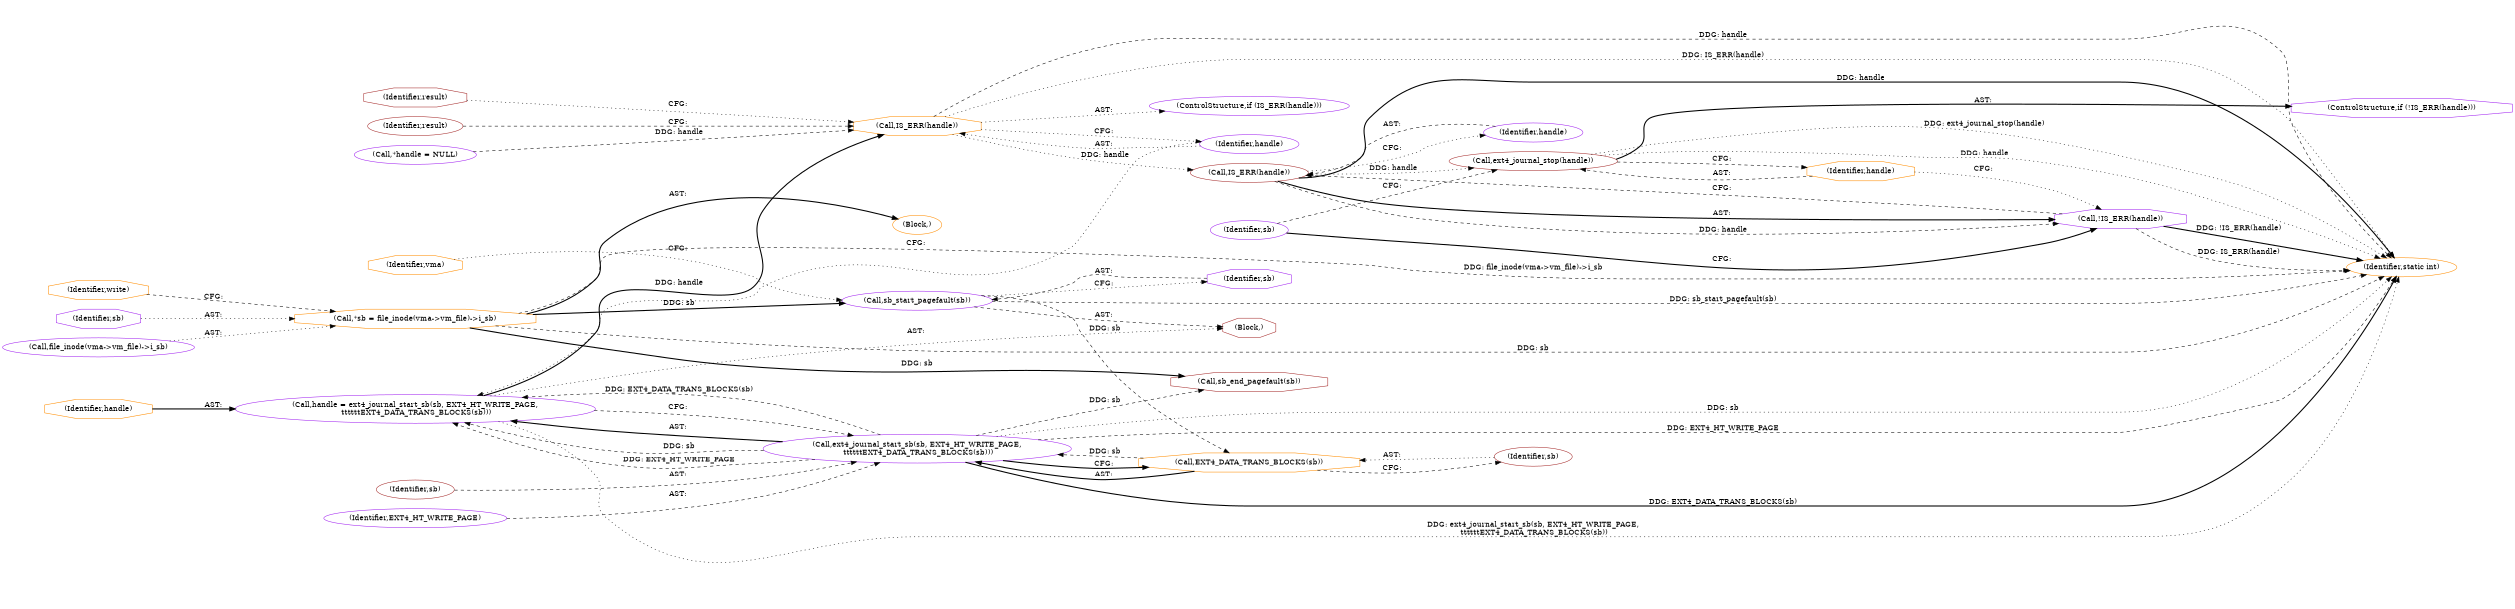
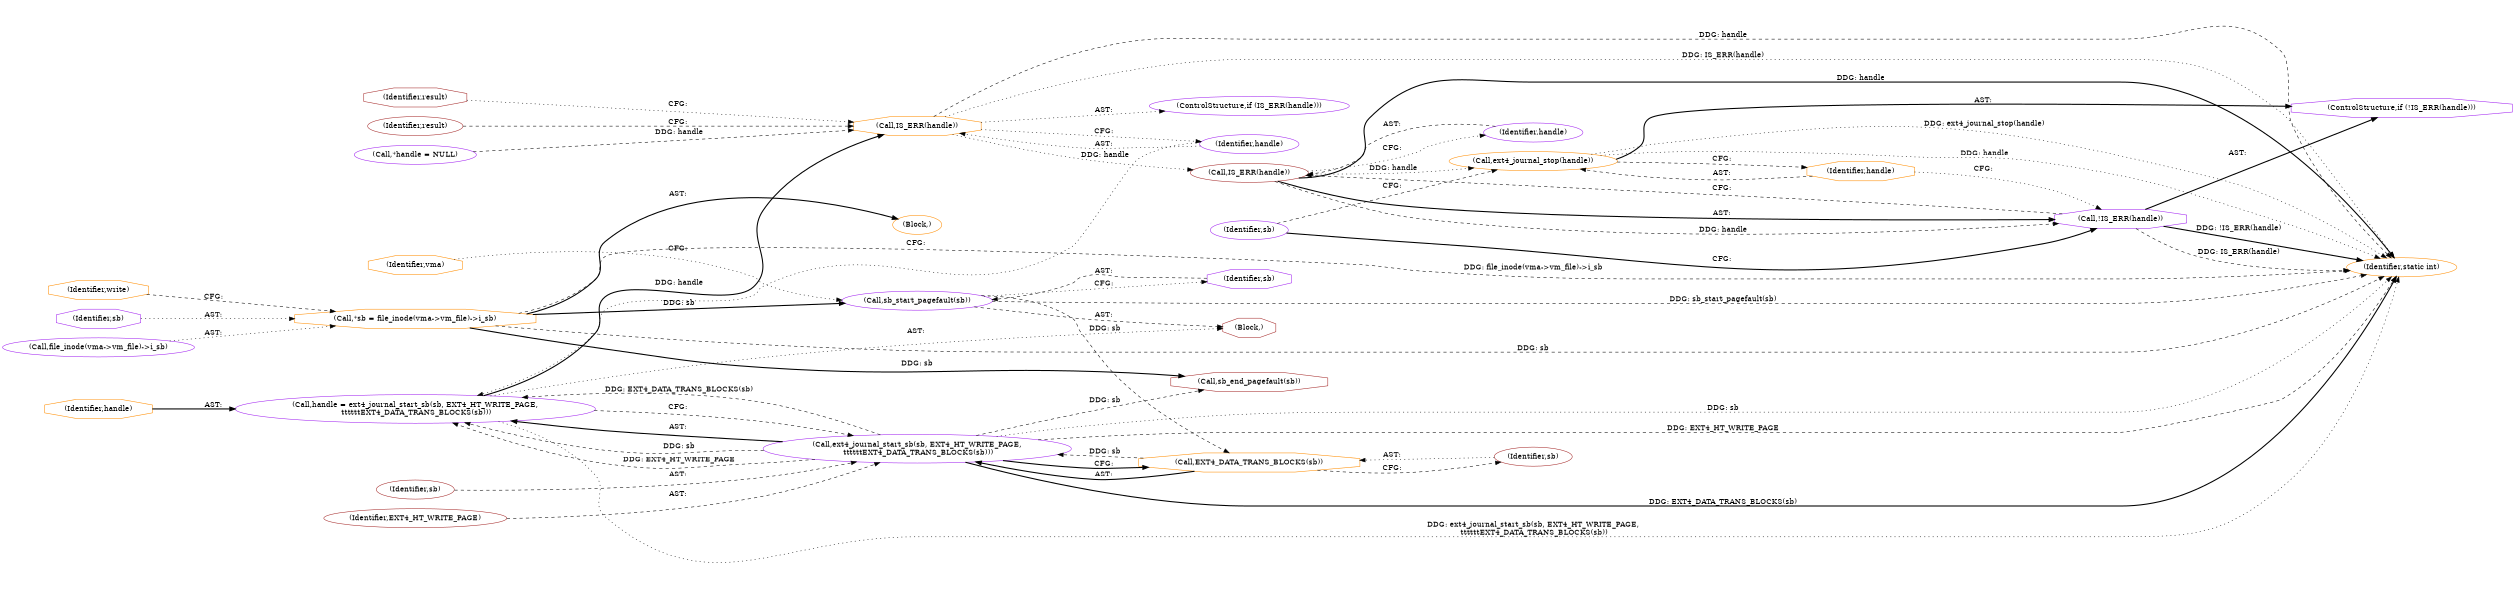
node "(Call,ext4_journal_stop(handle))": color brown -> darkorange
edge "(Call,!IS_ERR(handle))" -> "(ControlStructure,if (!IS_ERR(handle)))": added, label "AST:"
node "(Identifier,EXT4_HT_WRITE_PAGE)": color purple -> brown
